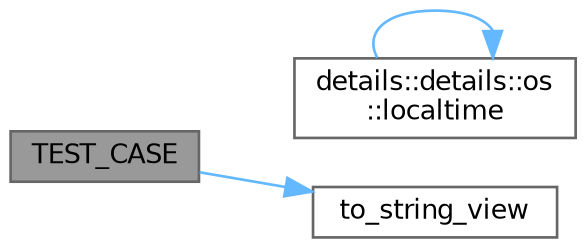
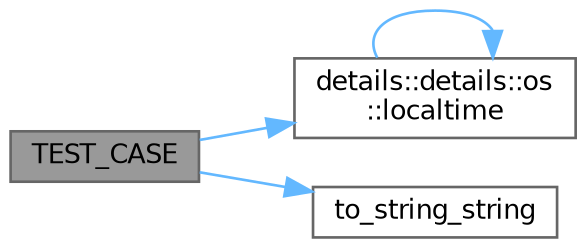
edge "TEST_CASE" -> "details::details::os ::localtime": added
node "to_string_view": label "to_string_view" -> "to_string_string"
